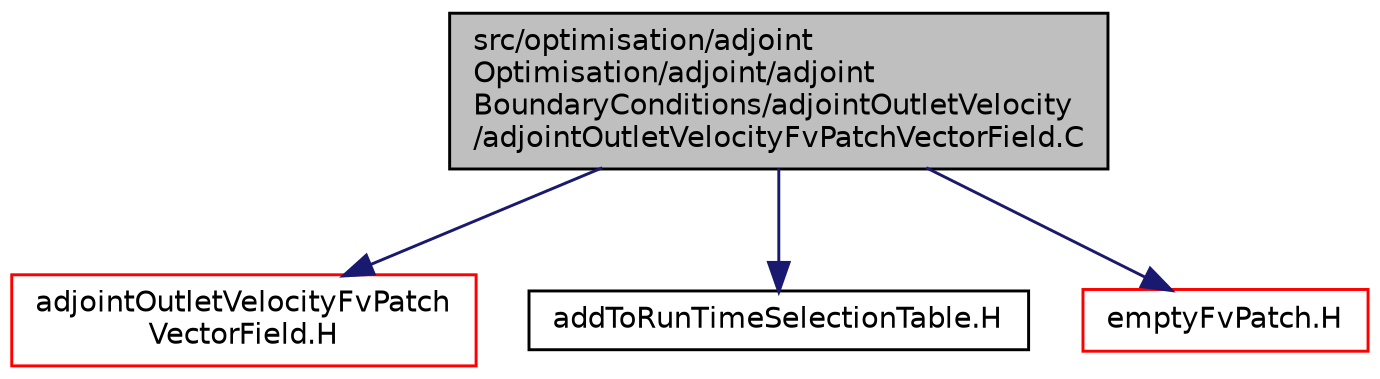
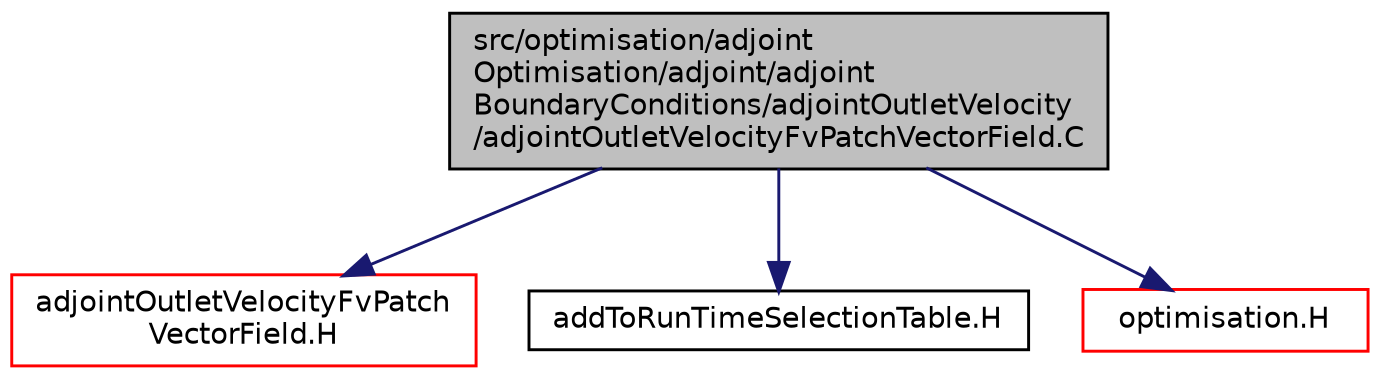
node "emptyFvPatch.H": label "emptyFvPatch.H" -> "optimisation.H"
